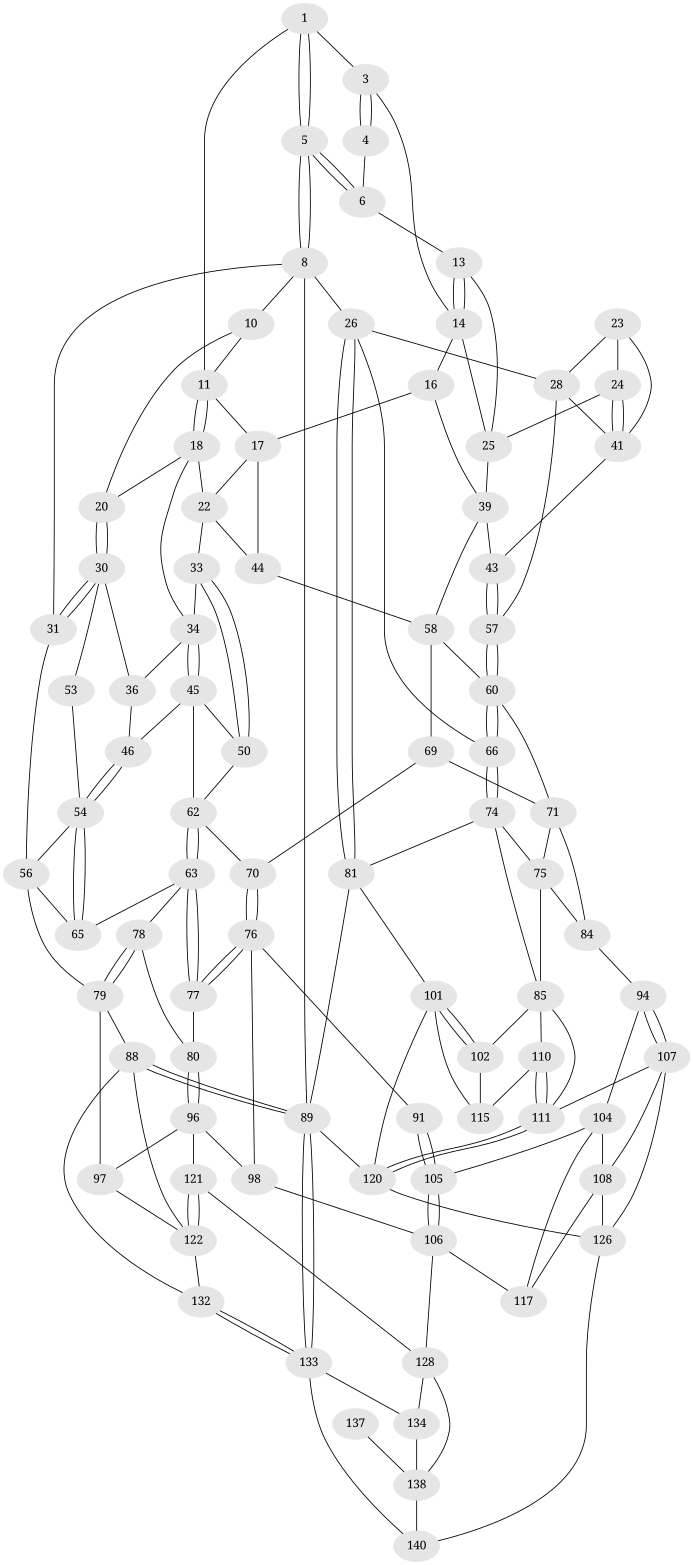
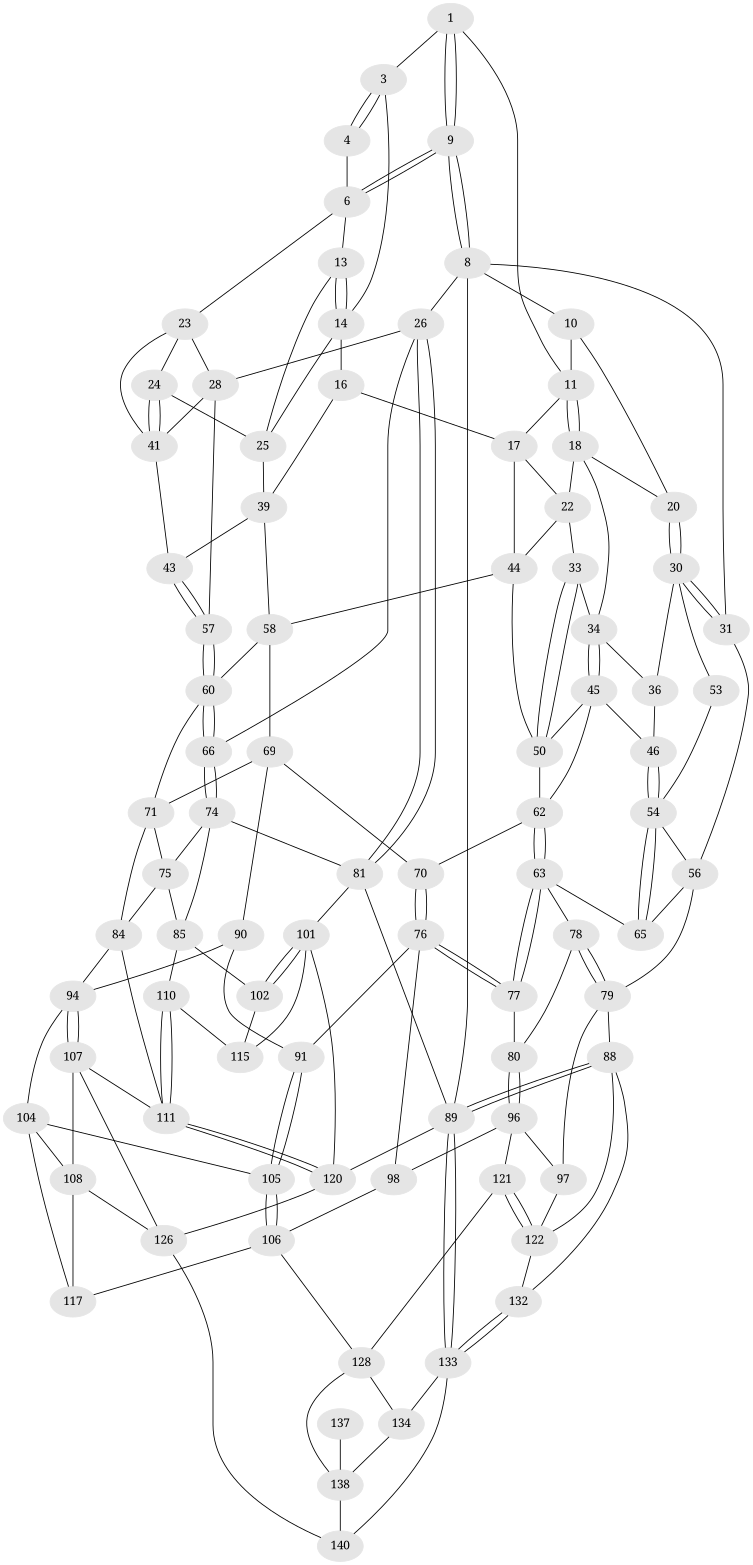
node "5": label "5" -> "9"
edge "6" -- "23": added
edge "44" -- "50": added
node "90": added
edge "85" -- "111": now "84" -- "111"
